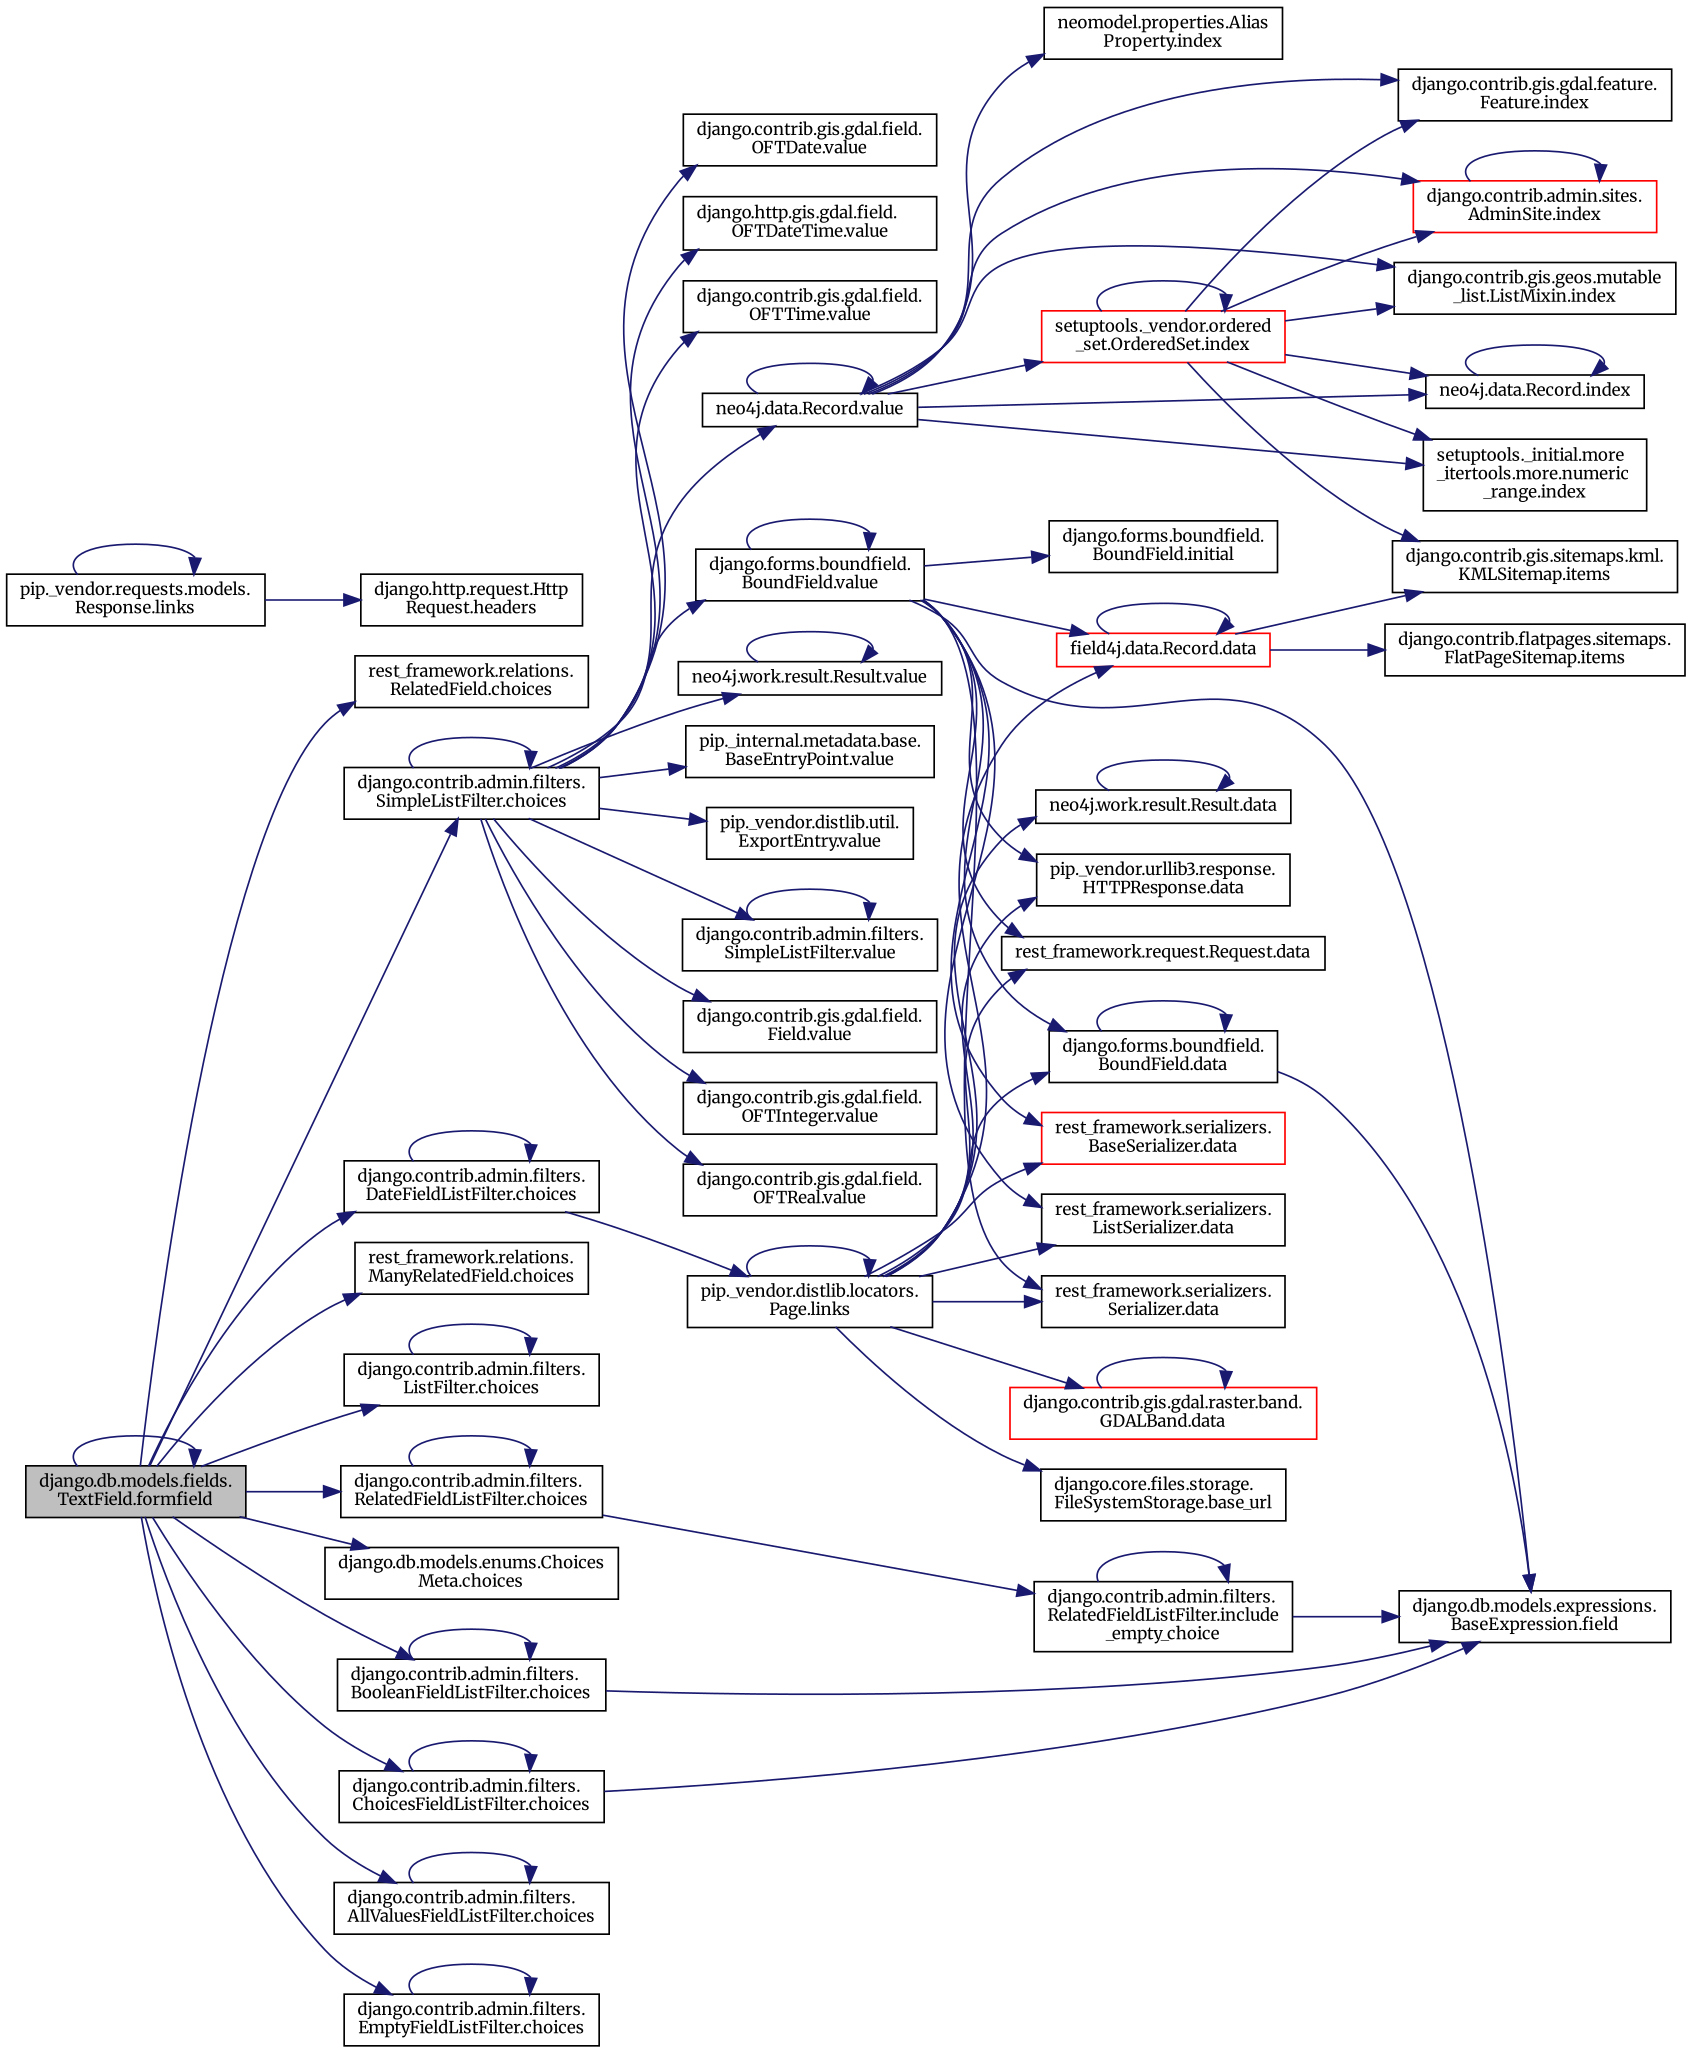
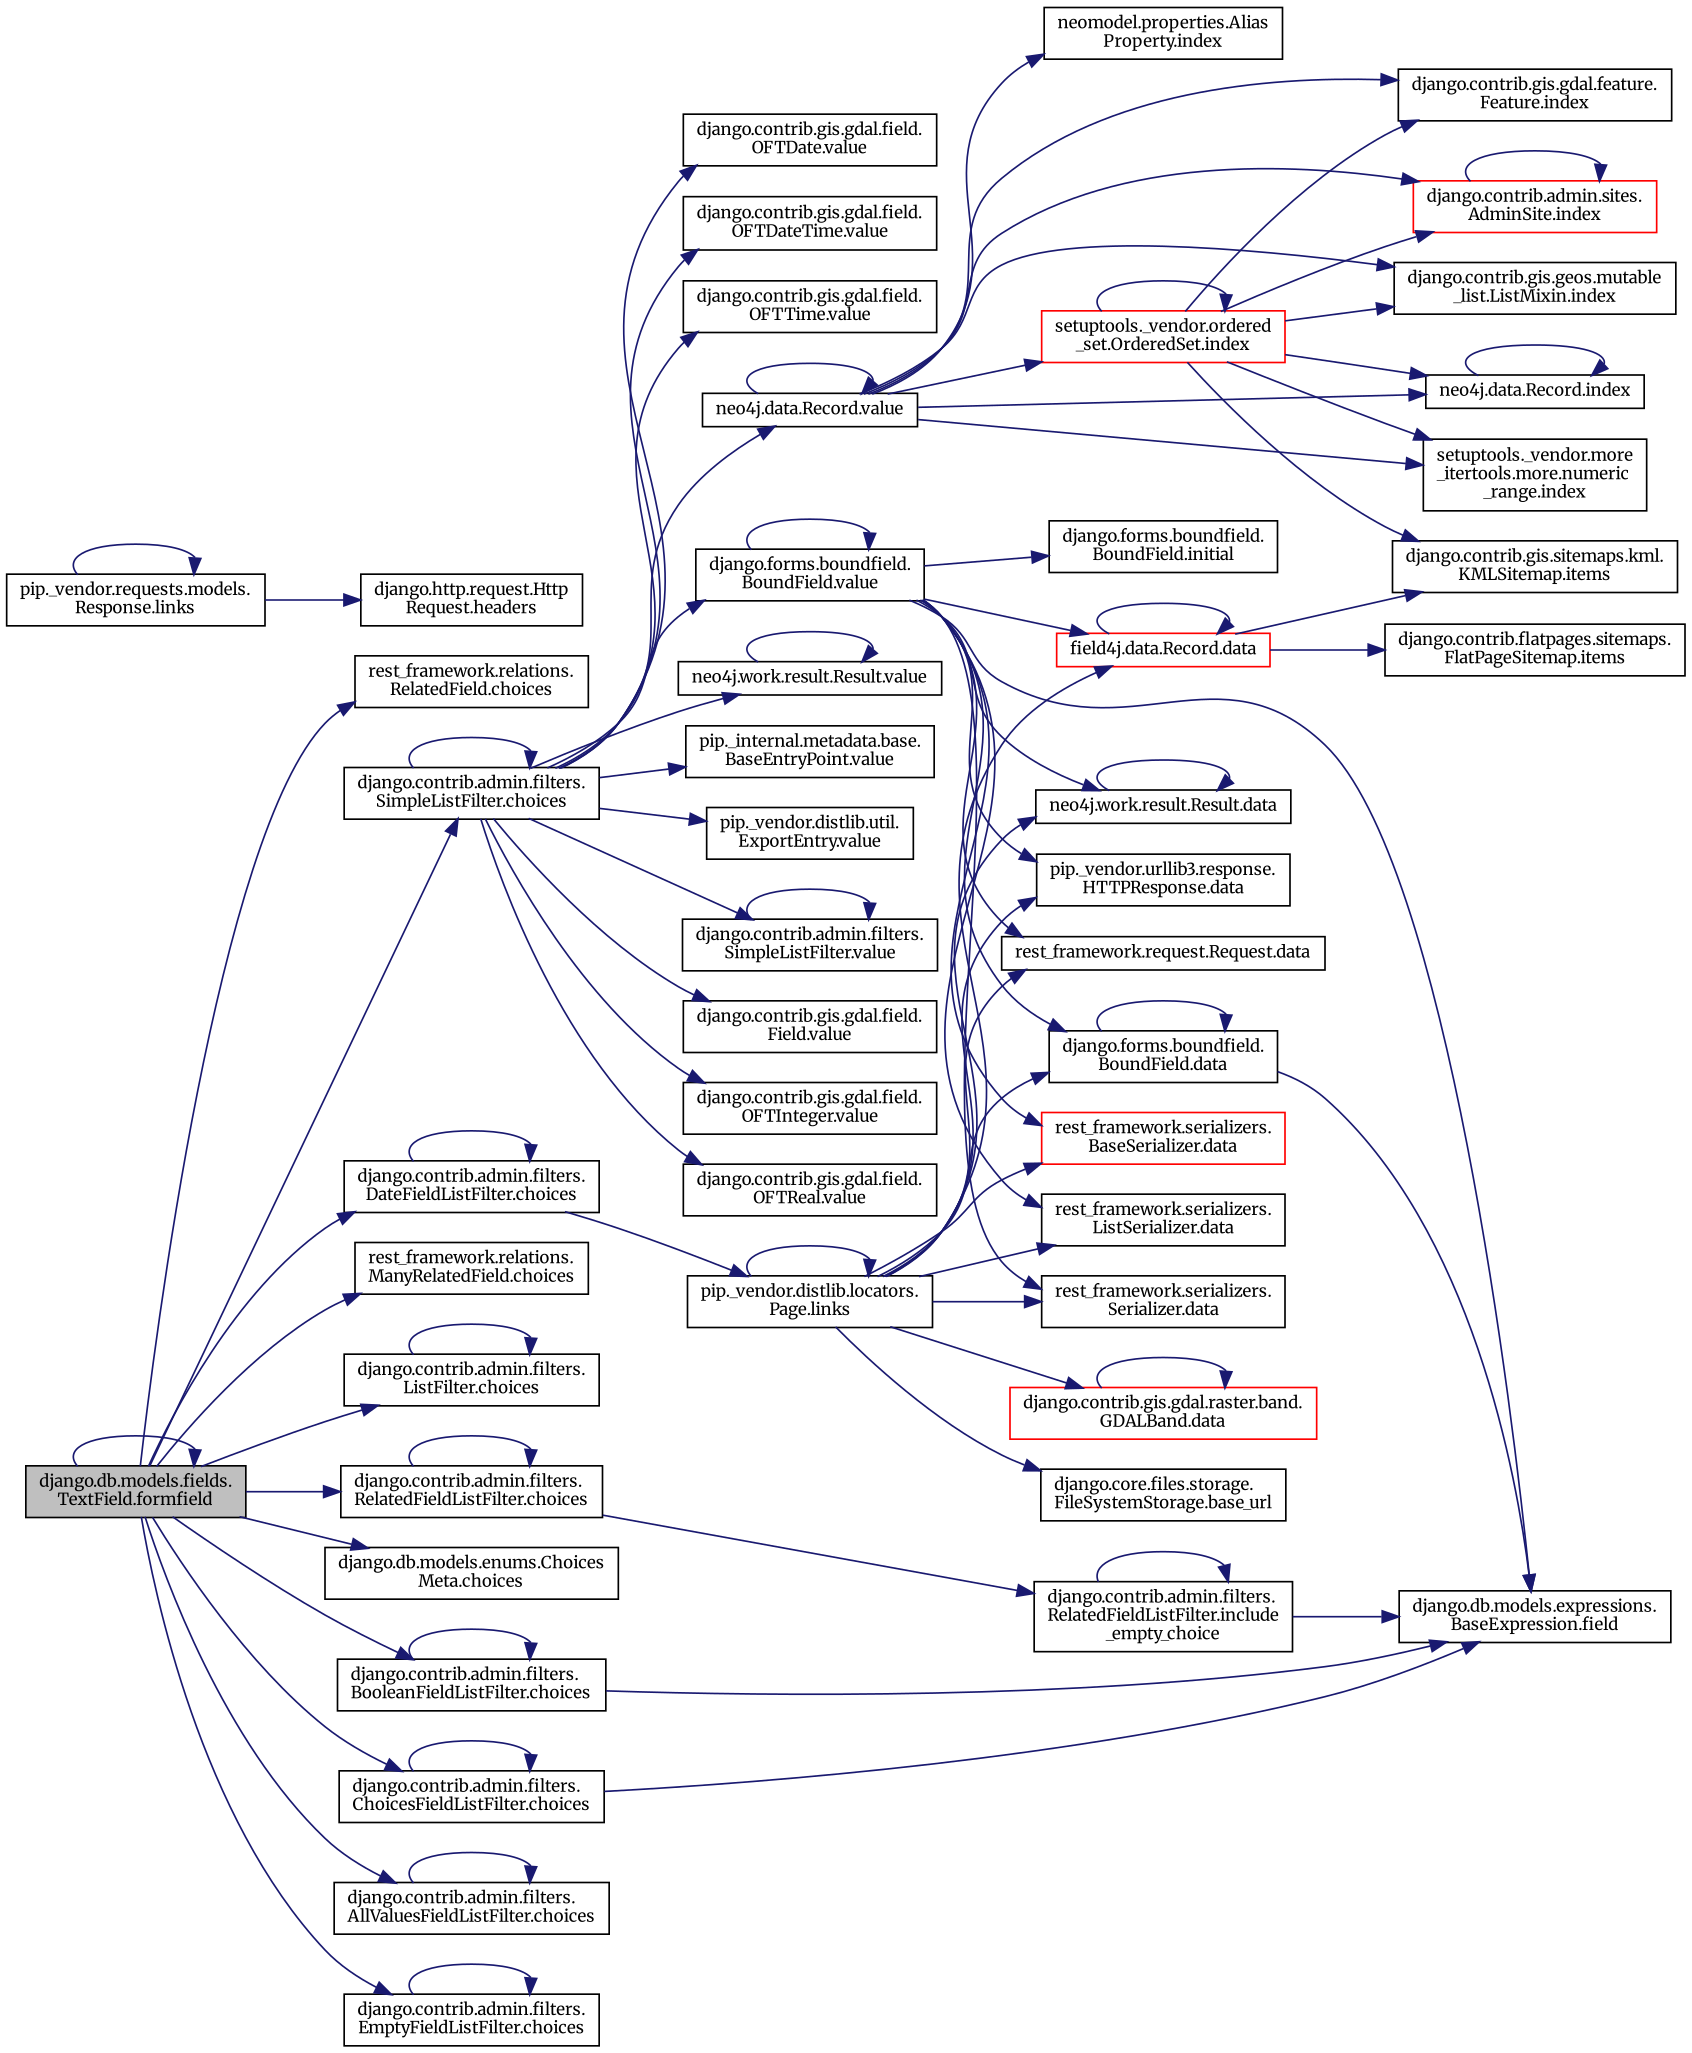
node "django.http.gis.gdal.field. OFTDateTime.value": label "django.http.gis.gdal.field. OFTDateTime.value" -> "django.contrib.gis.gdal.field. OFTDateTime.value"
node "setuptools._initial.more _itertools.more.numeric _range.index": label "setuptools._initial.more _itertools.more.numeric _range.index" -> "setuptools._vendor.more _itertools.more.numeric _range.index"
edge "django.forms.boundfield. BoundField.value" -> "neo4j.work.result.Result.data": added
